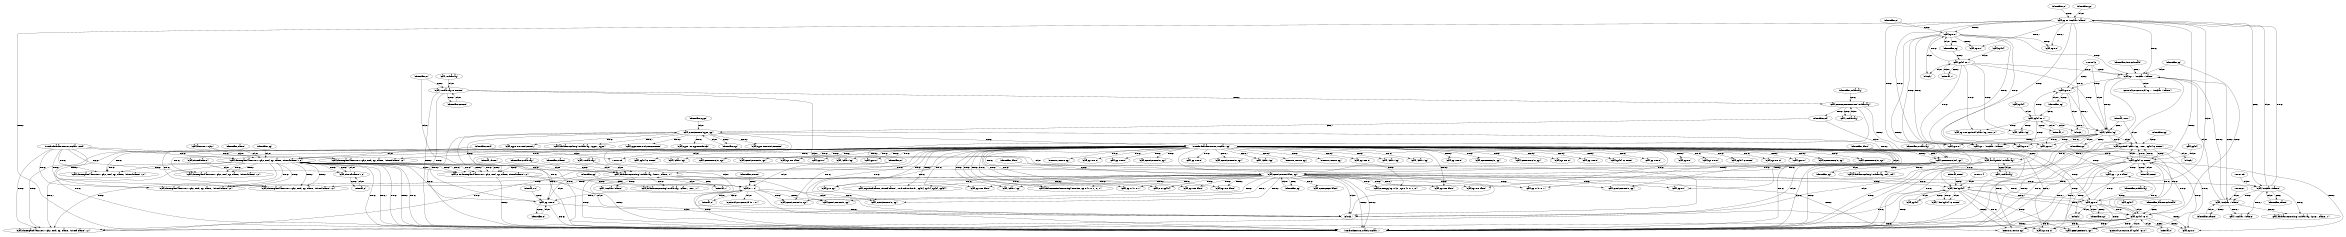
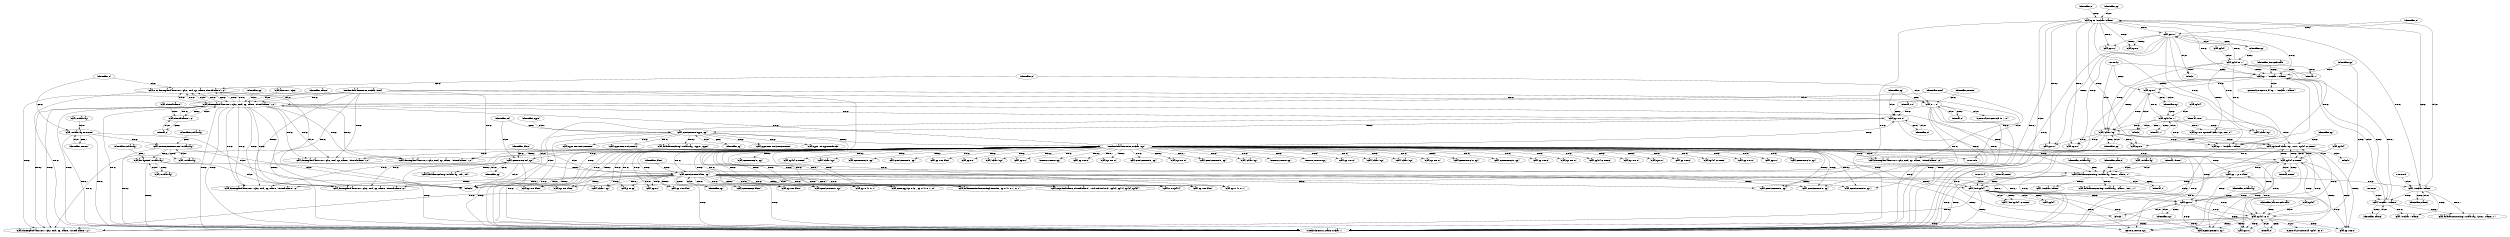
edge "(Call,ALLOC_INIT_ZVAL(*subarray))" -> "(Identifier,ttl)": now "(Call,ALLOC_INIT_ZVAL(*subarray))" -> "(MethodReturn,static u_char *)"
edge "(Call,GETSHORT(type, cp))" -> "(Call,GETLONG(ttl, cp))": removed, label "DDG:"
